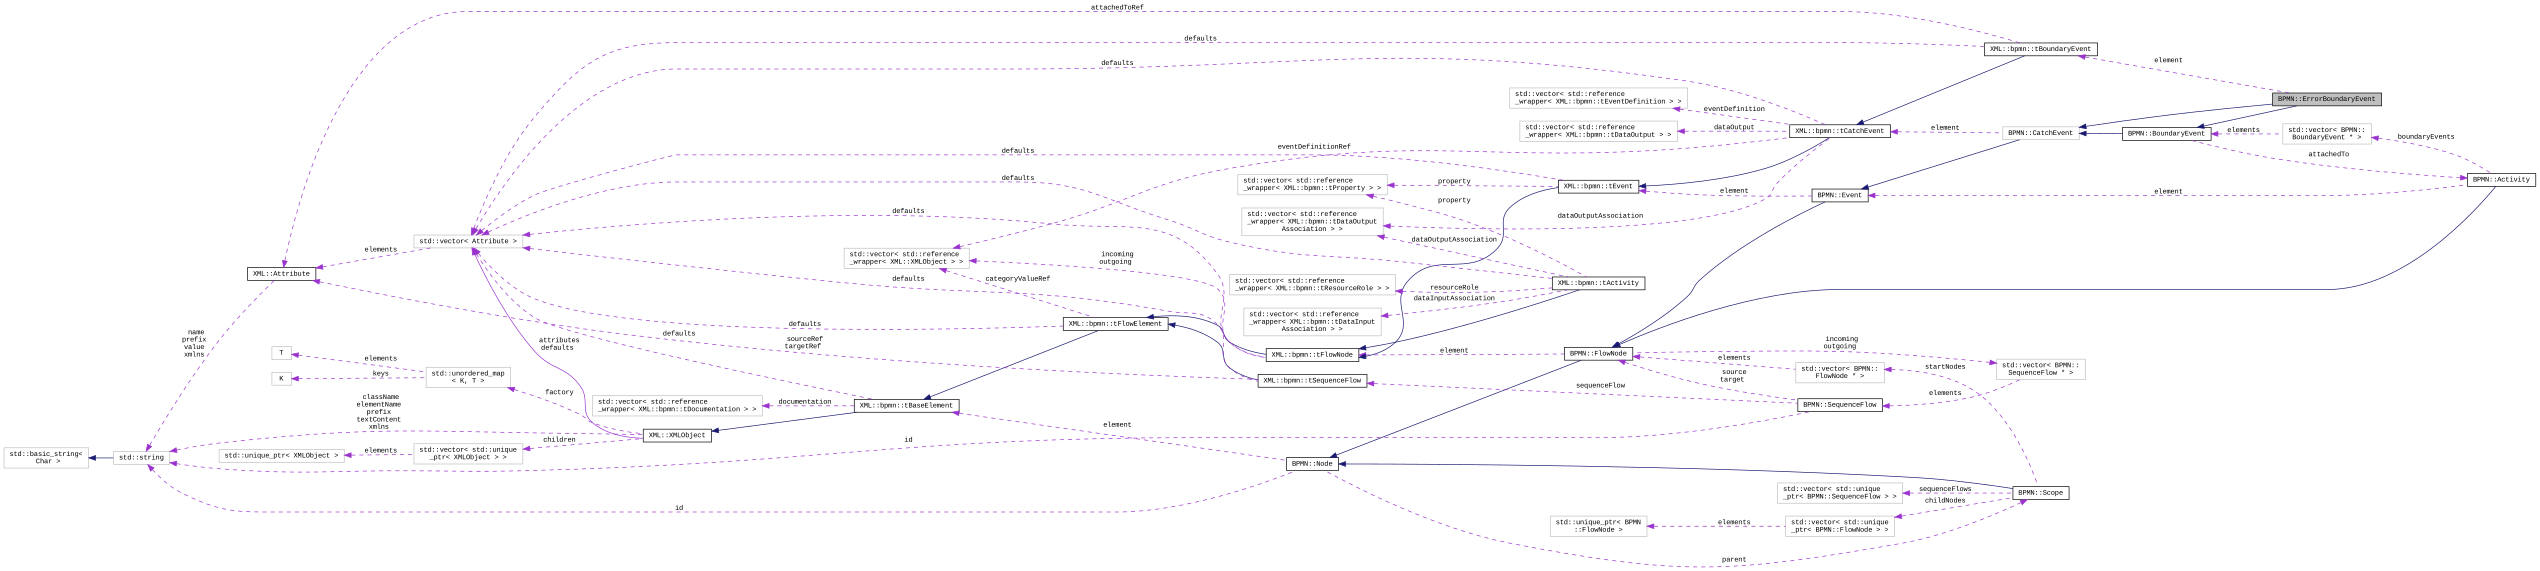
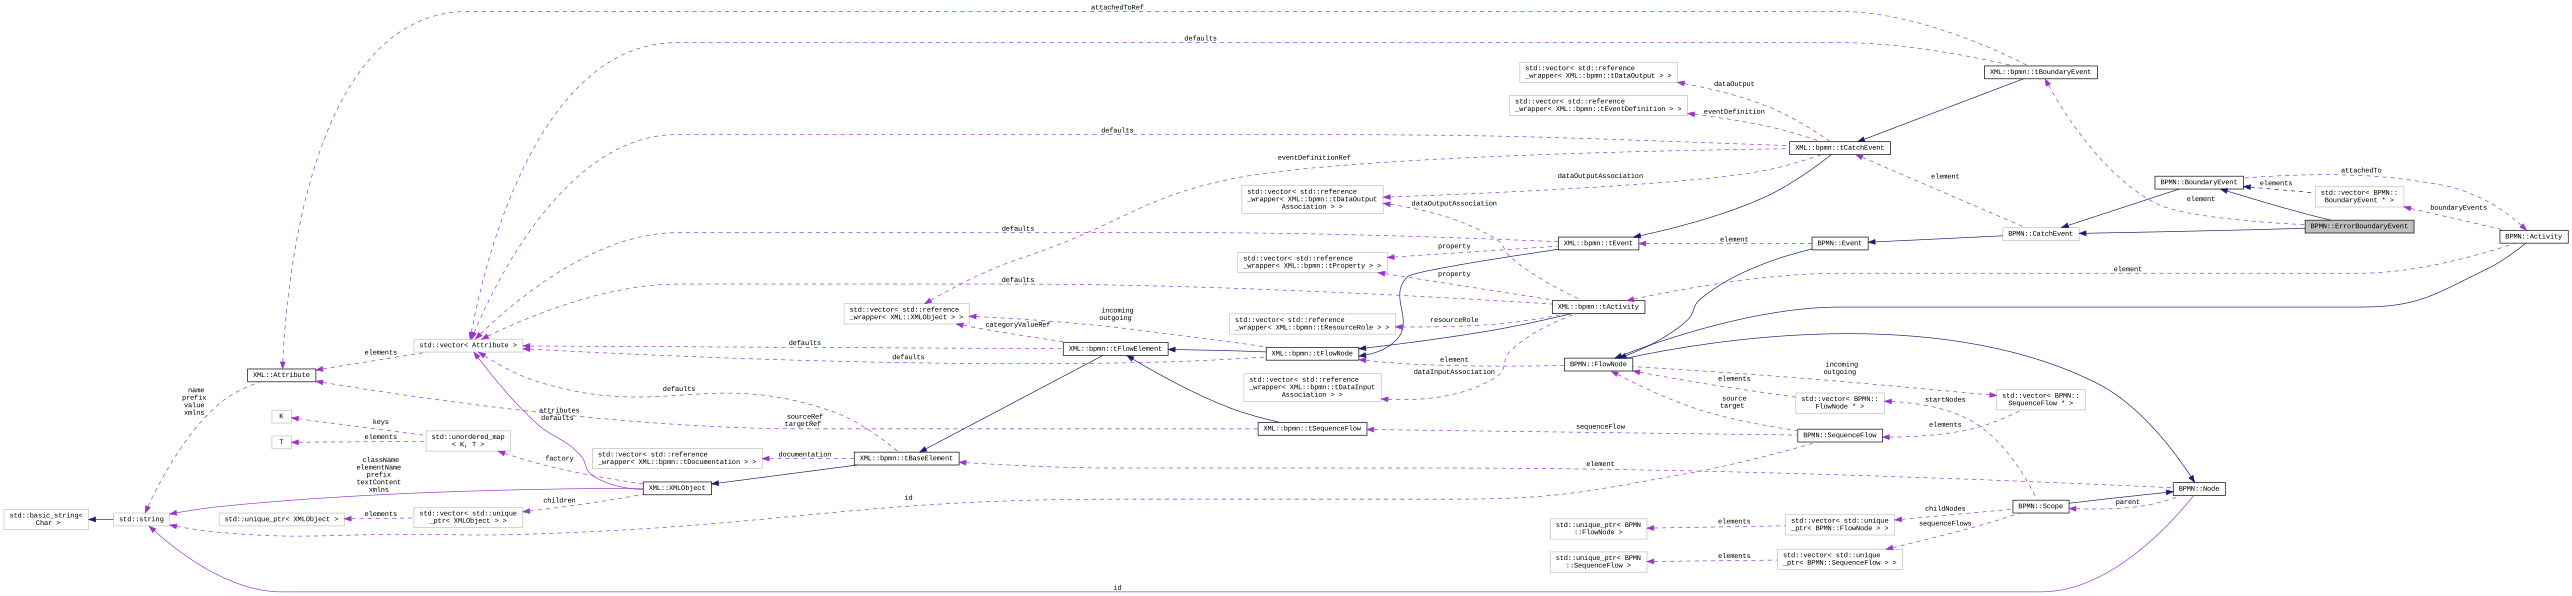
edge "std::vector< BPMN:: BoundaryEvent * >" -> "BPMN::BoundaryEvent": color darkorchid3 -> midnightblue
edge "BPMN::Activity" -> "BPMN::Event": now "BPMN::Activity" -> "XML::bpmn::tActivity"
edge "XML::bpmn::tSequenceFlow" -> "std::vector< Attribute >": removed, label "defaults"
edge "XML::XMLObject" -> "std::string": style dashed -> solid
edge "BPMN::Node" -> "std::string": style dashed -> solid
node "std::unique_ptr< BPMN ::SequenceFlow >": added
